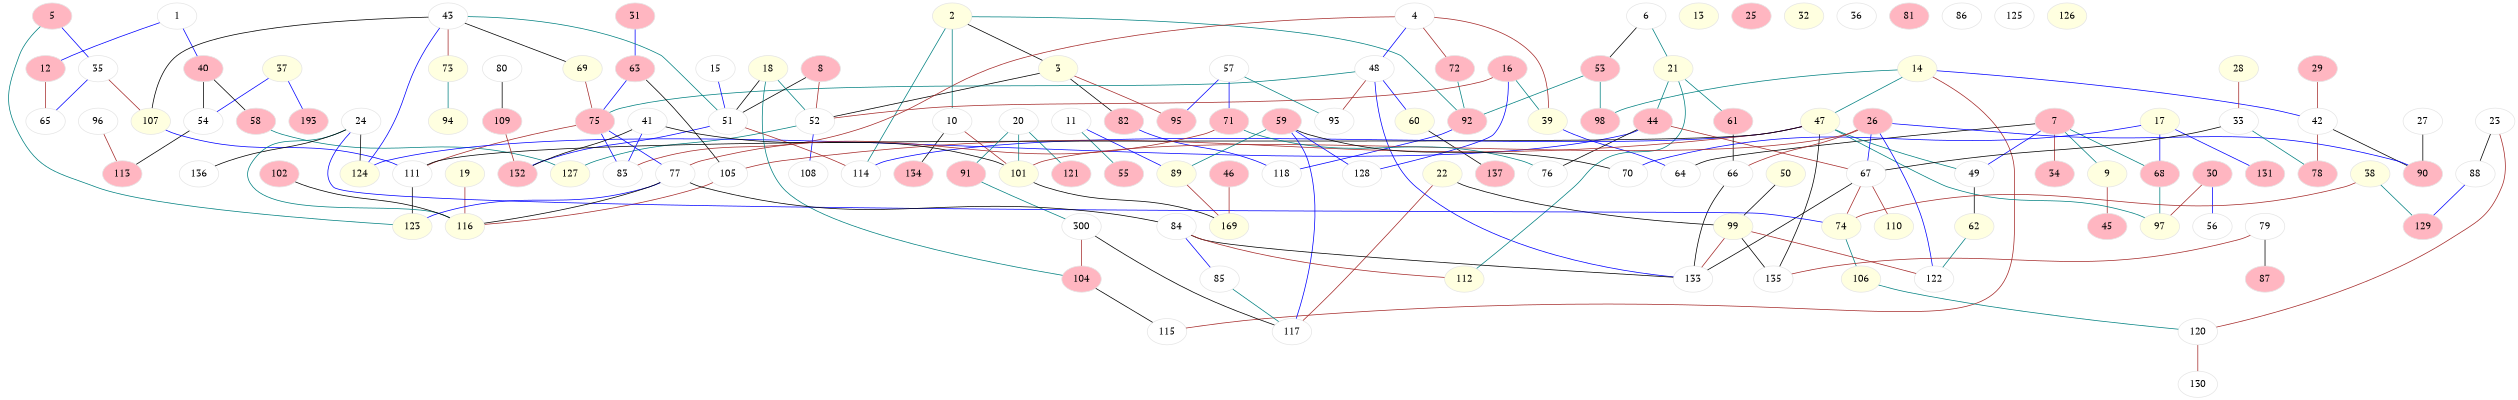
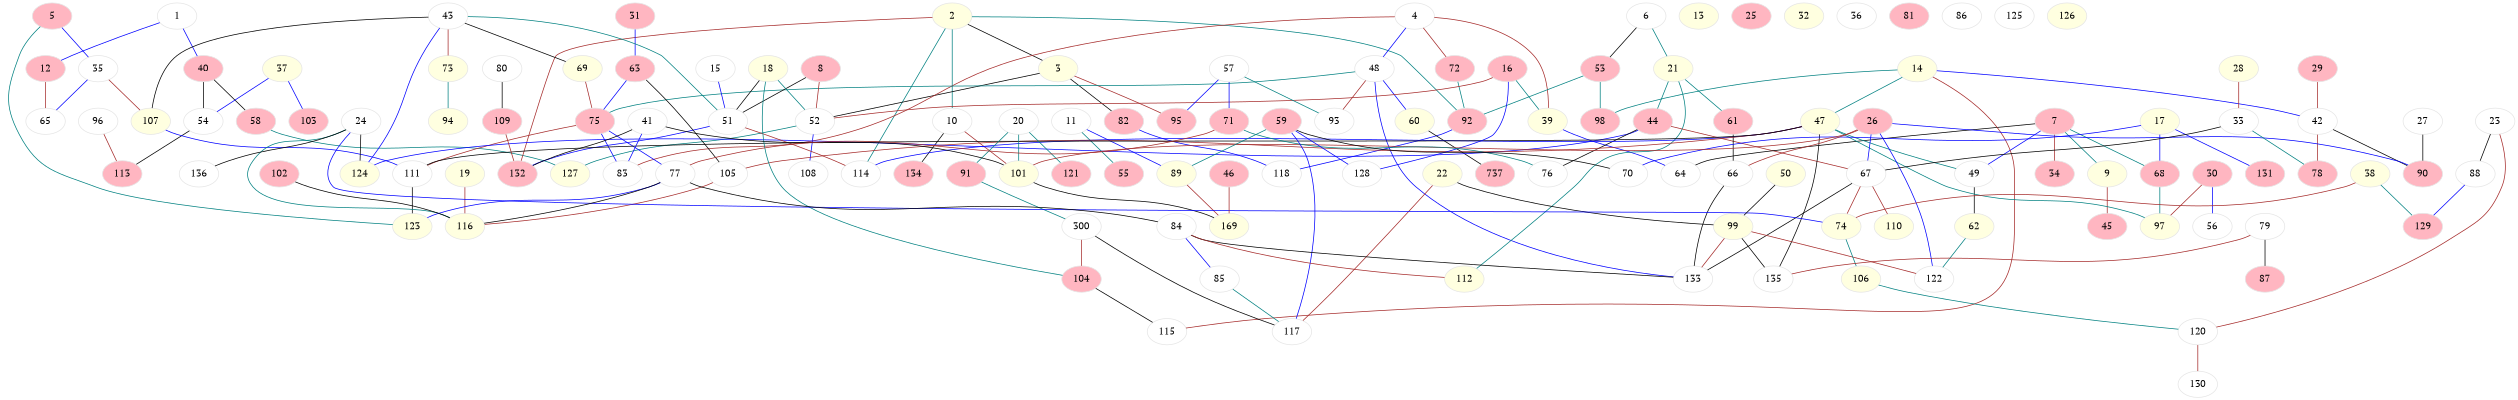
edge "2" -- "132": added
node "193": label "193" -> "103"
node "137": label "137" -> "737"
